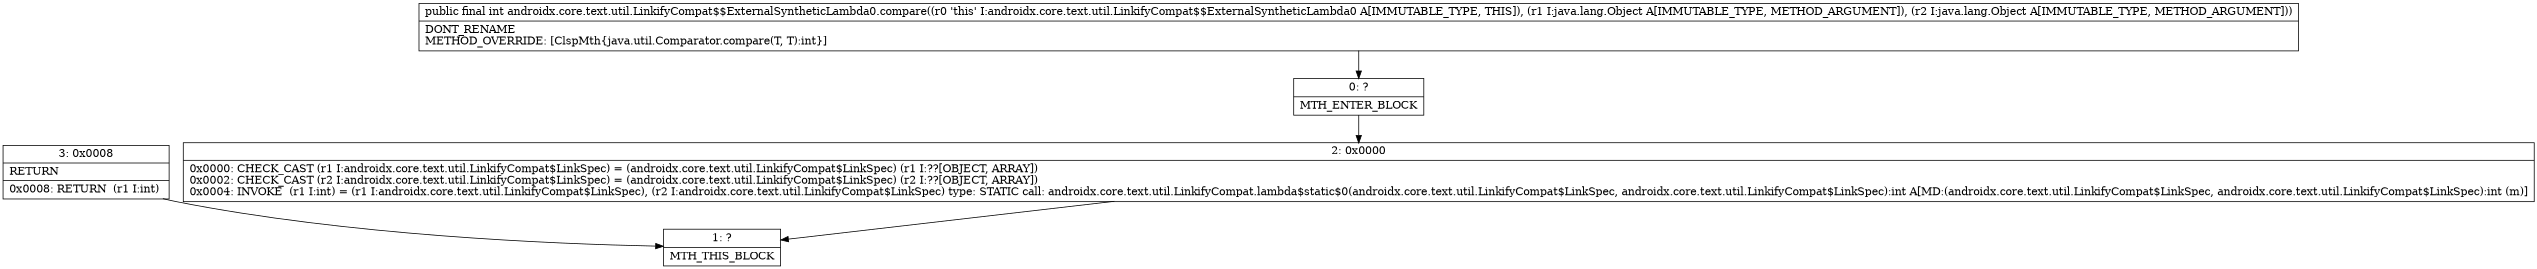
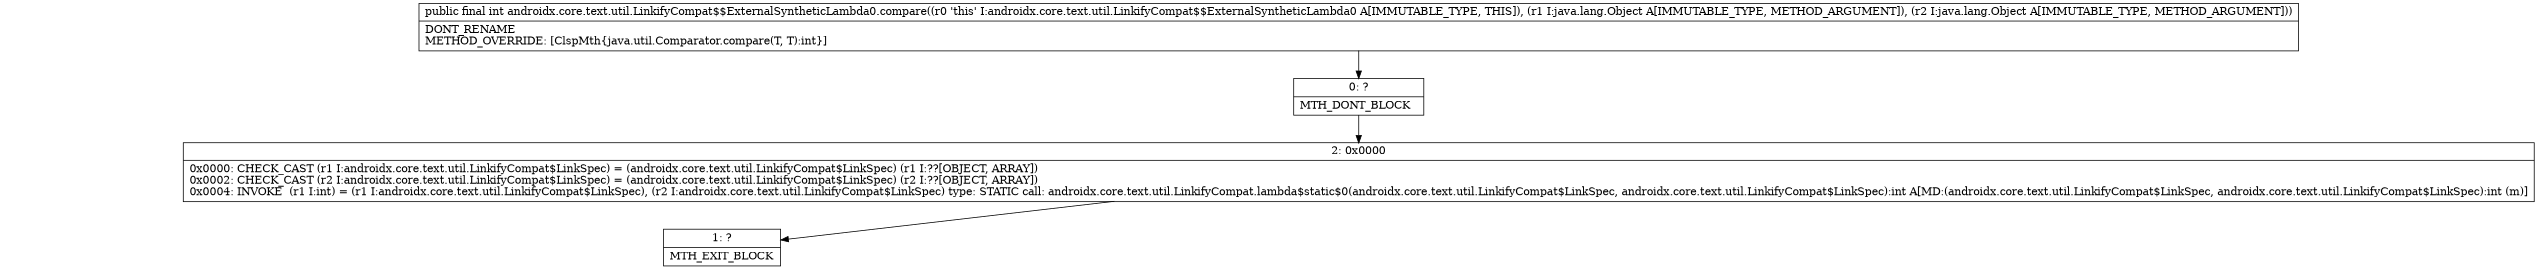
node "0: ?": text "MTH_ENTER_BLOCK" -> "MTH_DONT_BLOCK"
node "3: 0x0008": removed
node "1: ?": text "MTH_THIS_BLOCK" -> "MTH_EXIT_BLOCK"
